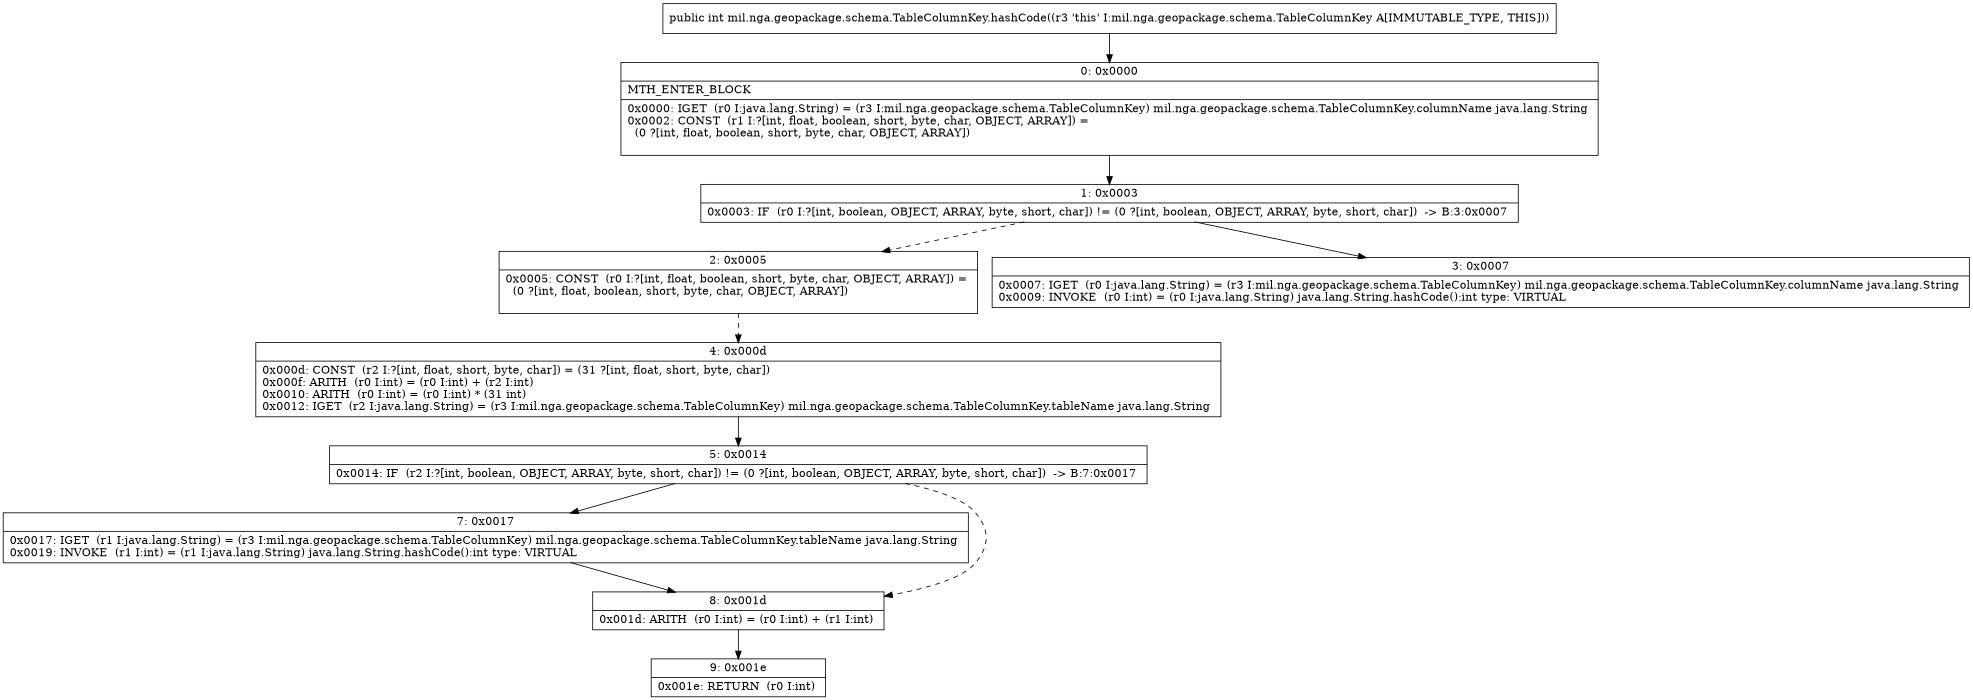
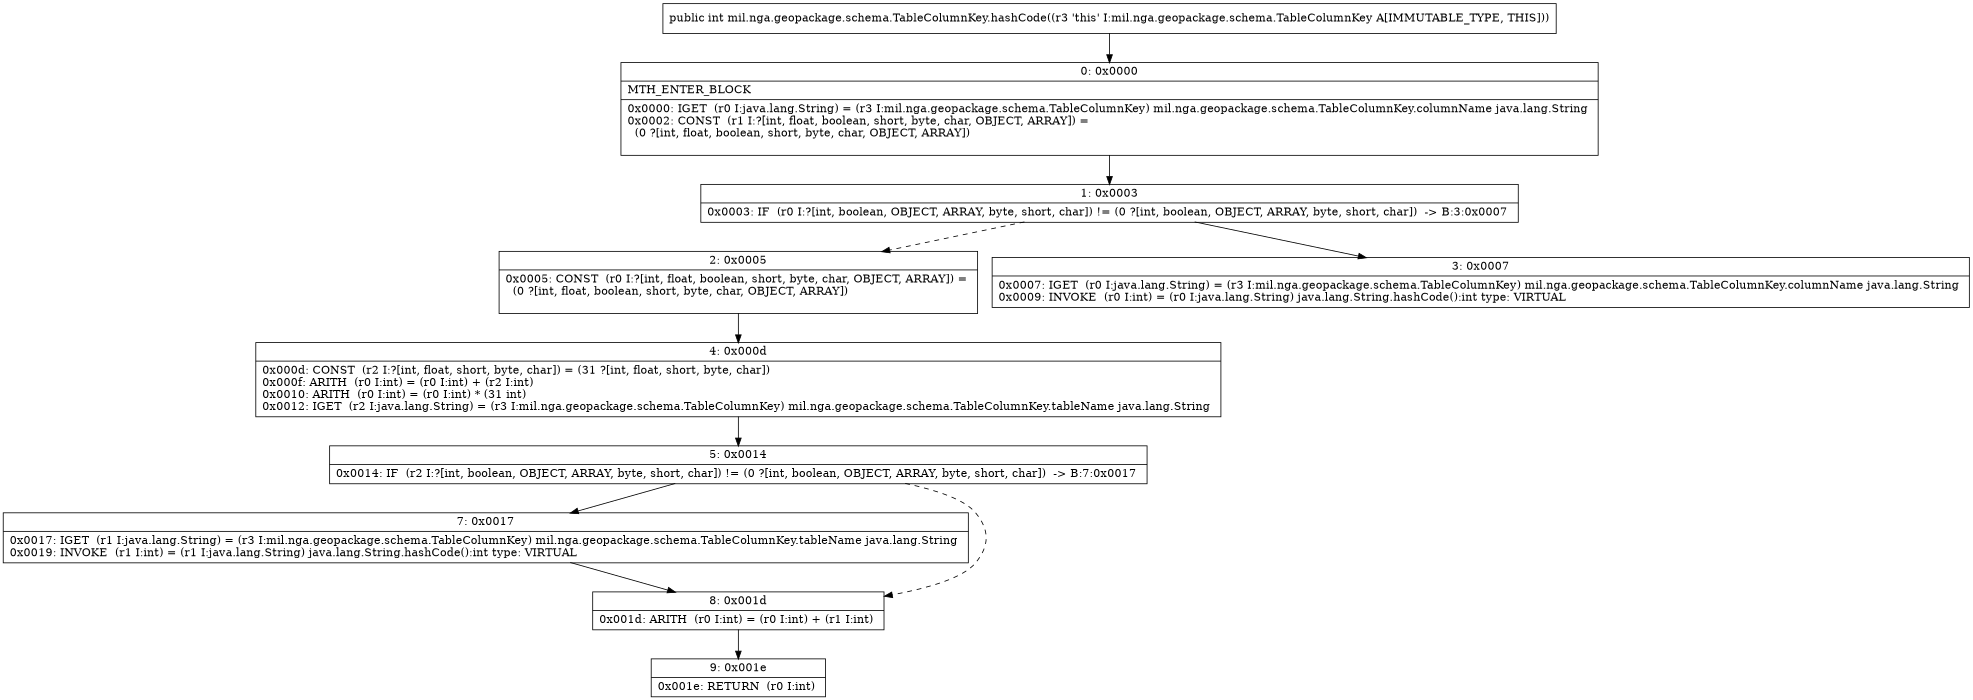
edge "2: 0x0005" -> "4: 0x000d": style dashed -> solid
